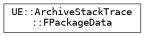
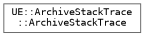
node "UE::ArchiveStackTrace ::FPackageData": label "UE::ArchiveStackTrace ::FPackageData" -> "UE::ArchiveStackTrace ::ArchiveStackTrace"
